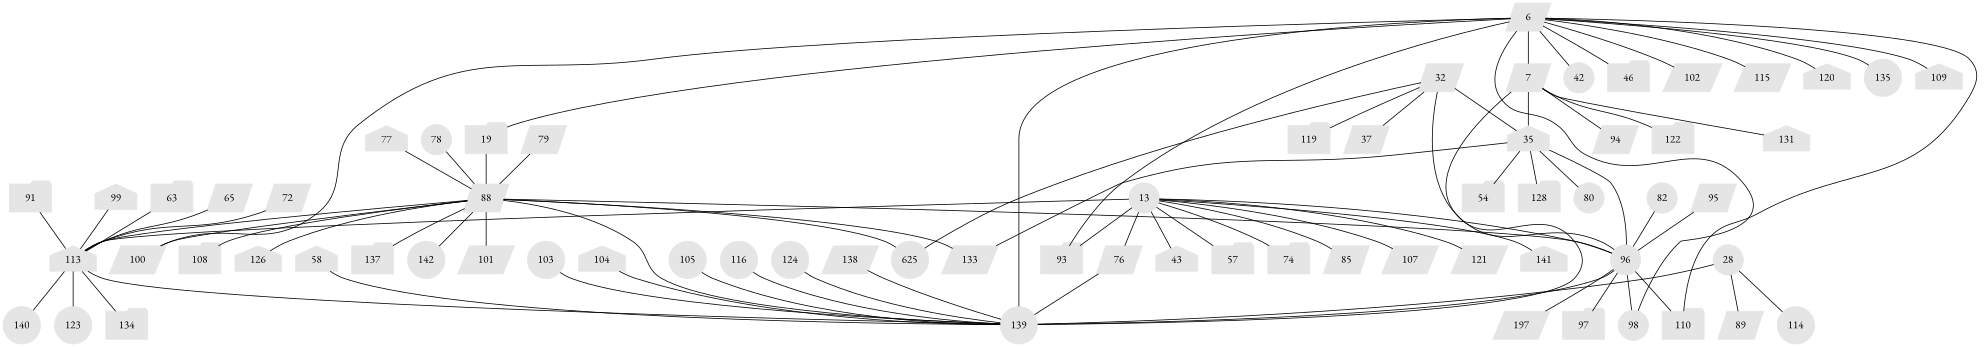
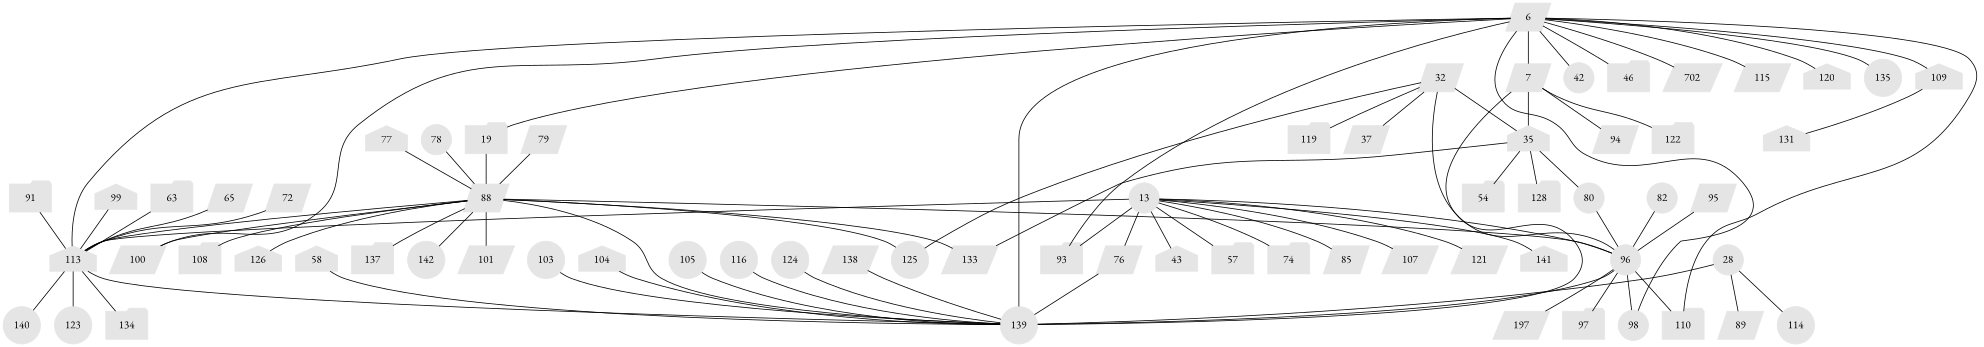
edge "6" -- "113": added
node "102": label "102" -> "702"
edge "7" -- "131": now "109" -- "131"
edge "35" -- "96": now "80" -- "96"
node "625": label "625" -> "125"
